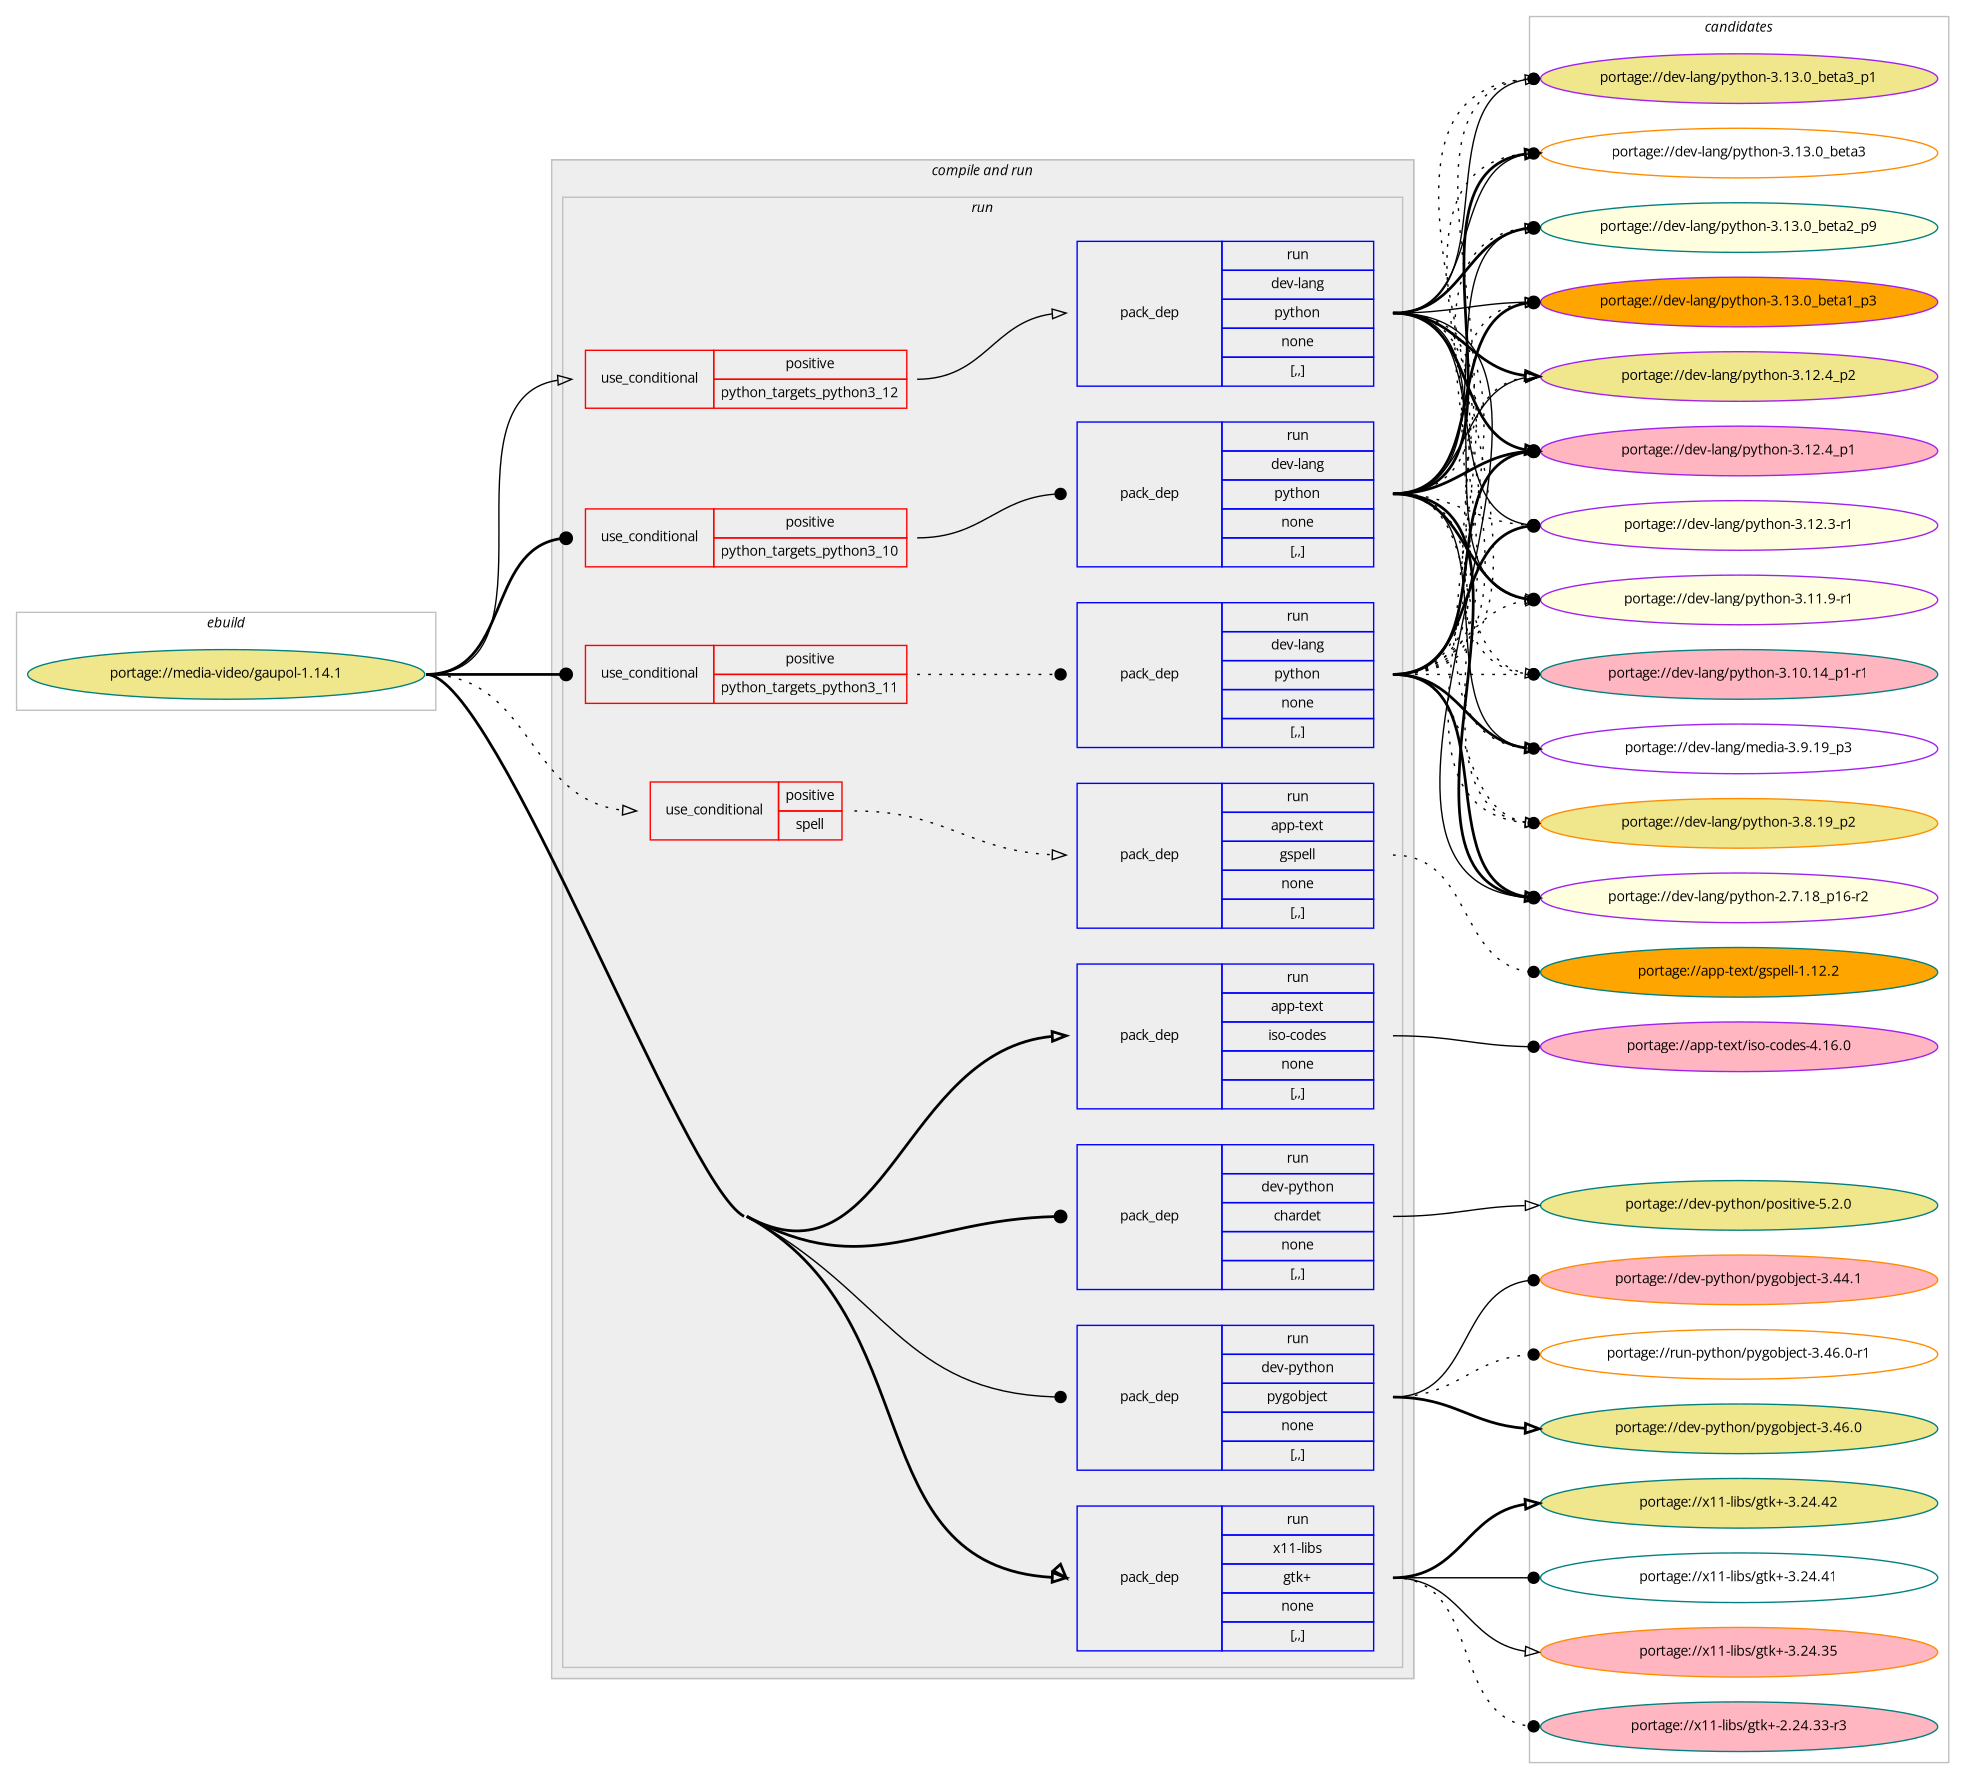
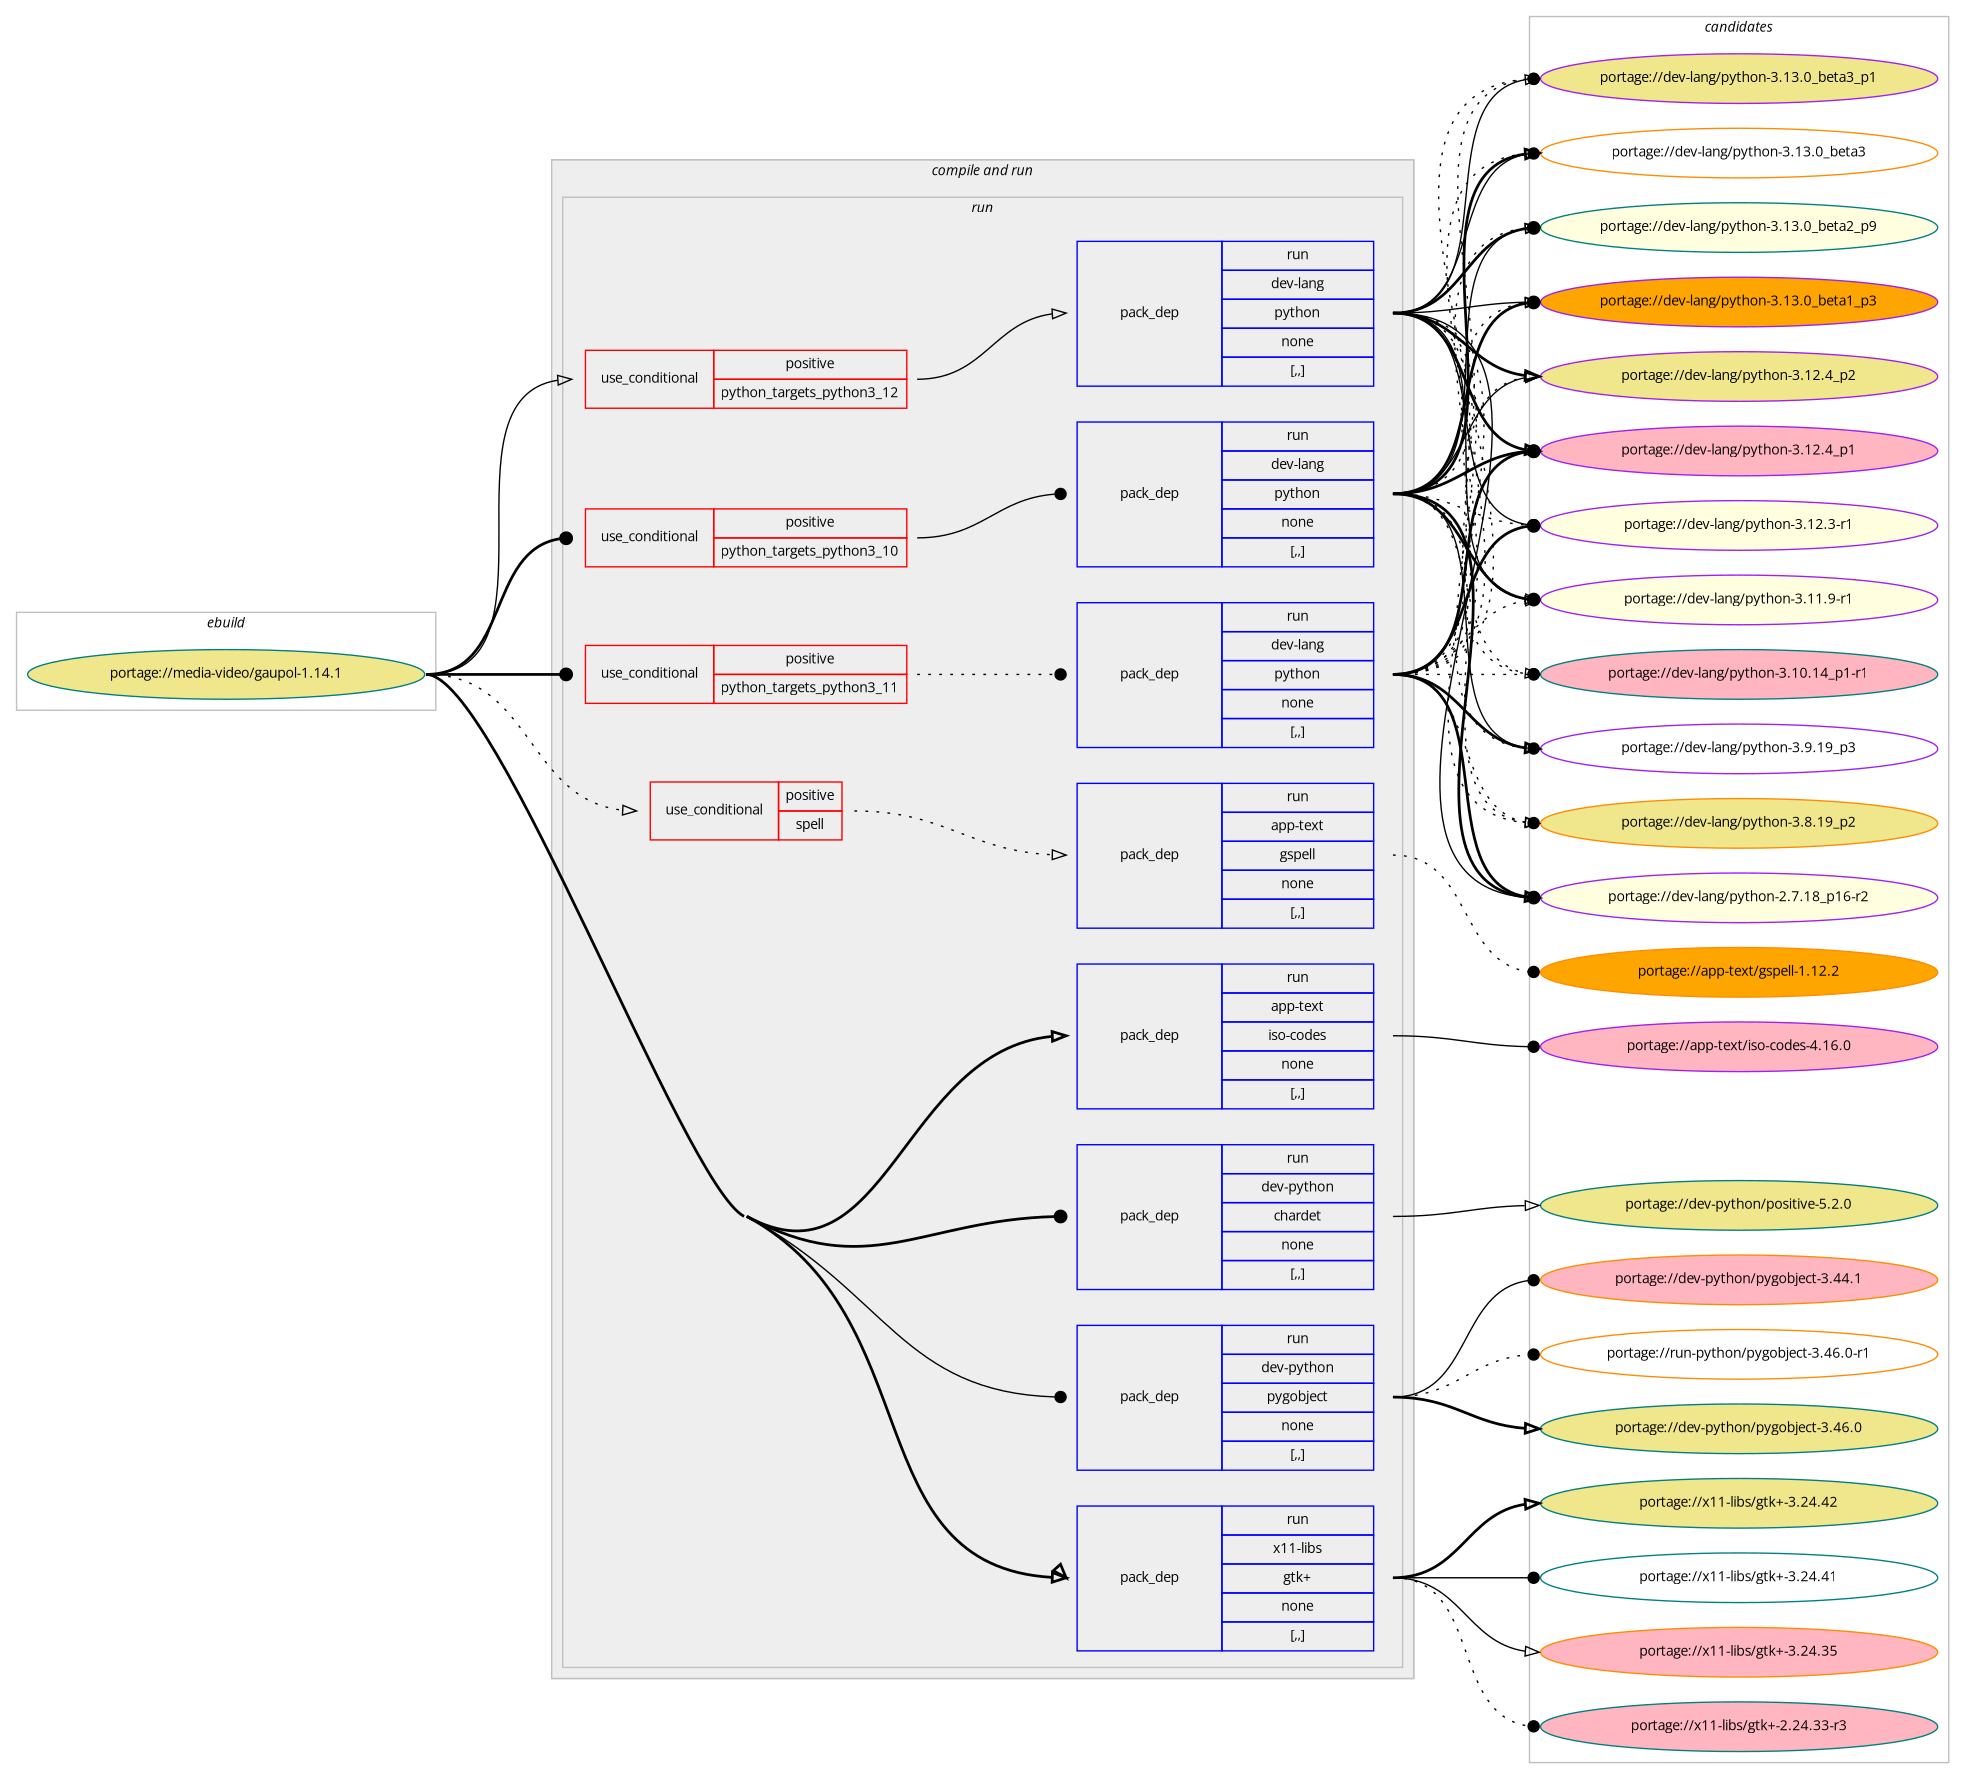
node "portage://dev-lang/media-3.9.19_p3": label "portage://dev-lang/media-3.9.19_p3" -> "portage://dev-lang/python-3.9.19_p3"
node "portage://app-text/gspell-1.12.2": color teal -> darkorange
